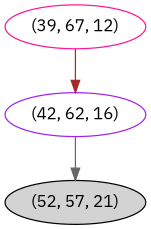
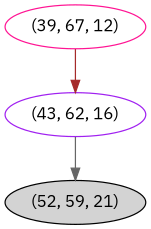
node "(42, 62, 16)": label "(42, 62, 16)" -> "(43, 62, 16)"
node "(52, 57, 21)": label "(52, 57, 21)" -> "(52, 59, 21)"
